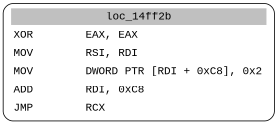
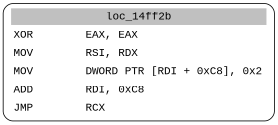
node "loc_14ff2b": text "MOV        RSI, RDI" -> "MOV        RSI, RDX"
